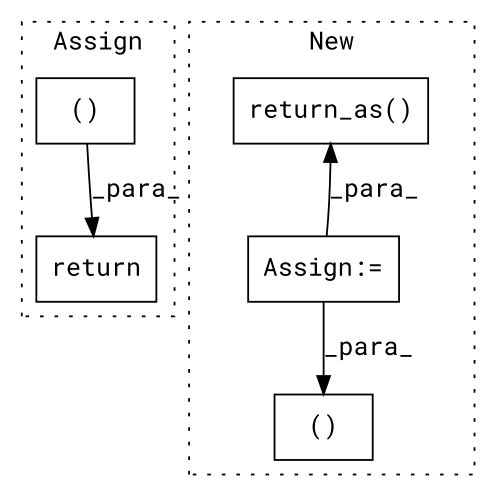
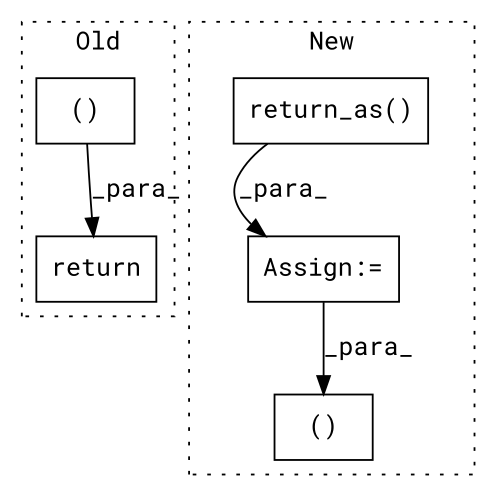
cluster "Assign": label "Assign" -> "Old"
edge "Assign:=" -> "return_as()": reversed
